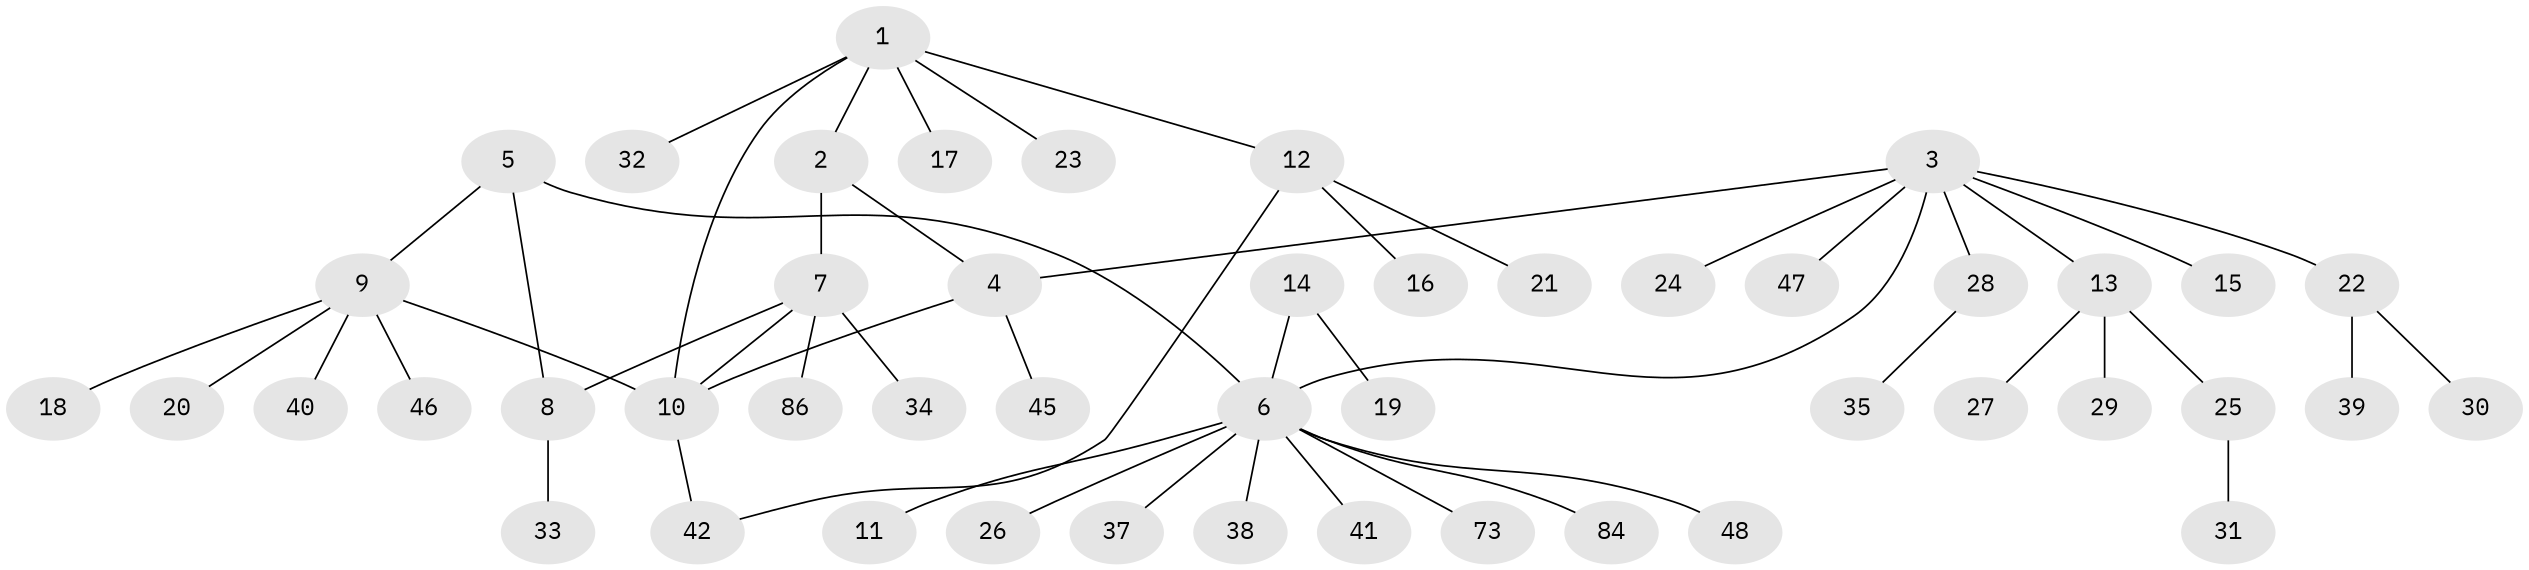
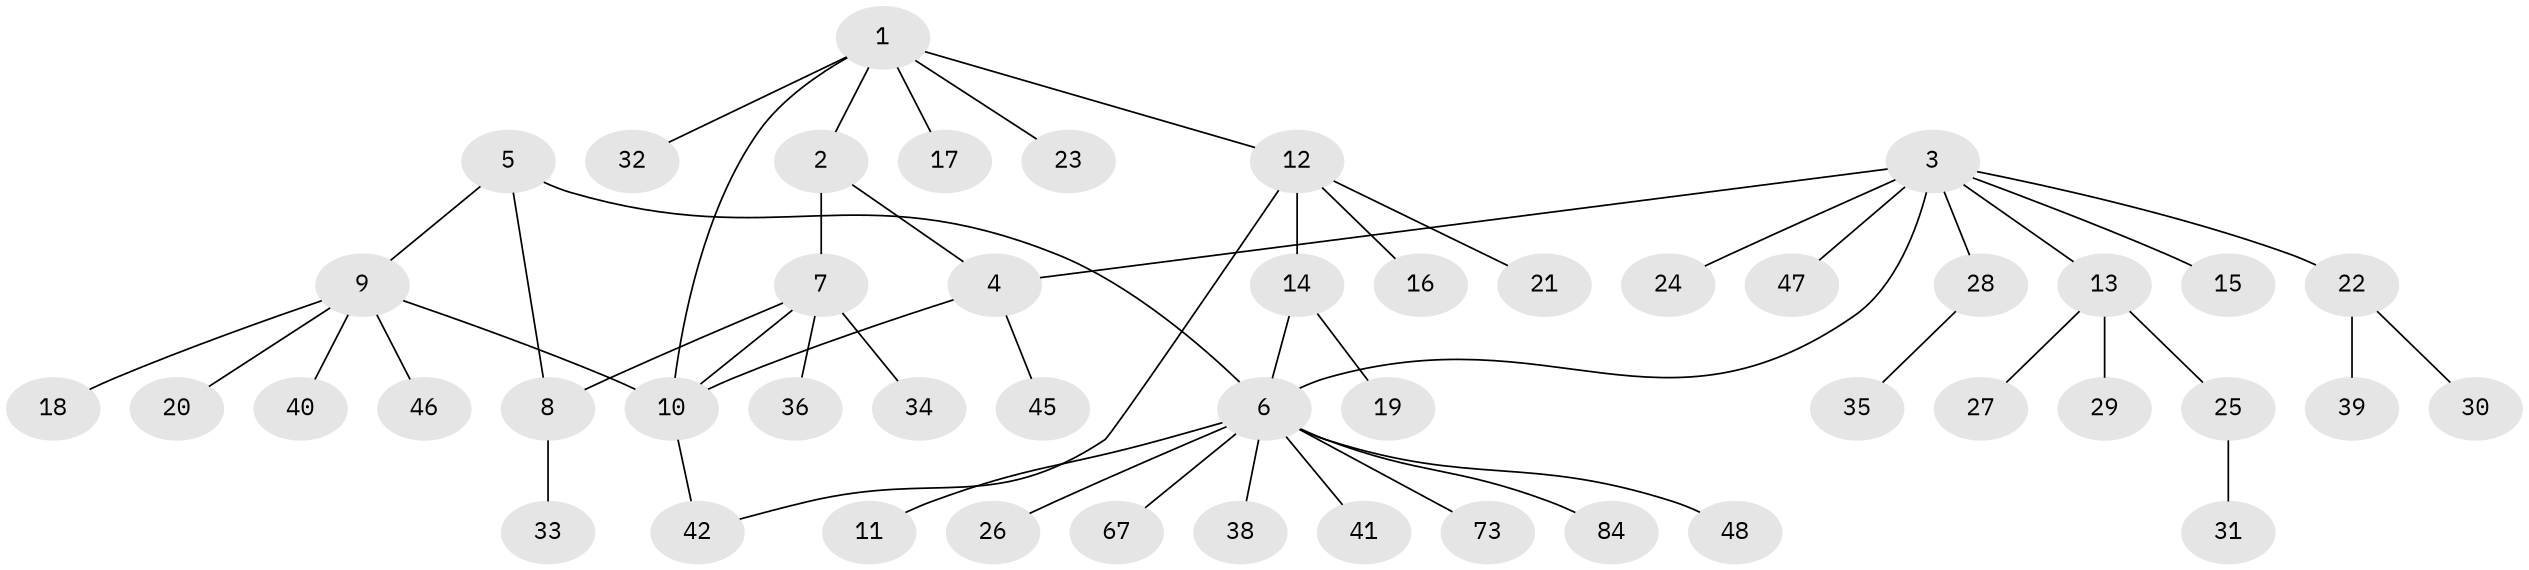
edge "12" -- "14": added
node "86": label "86" -> "36"
node "37": label "37" -> "67"
